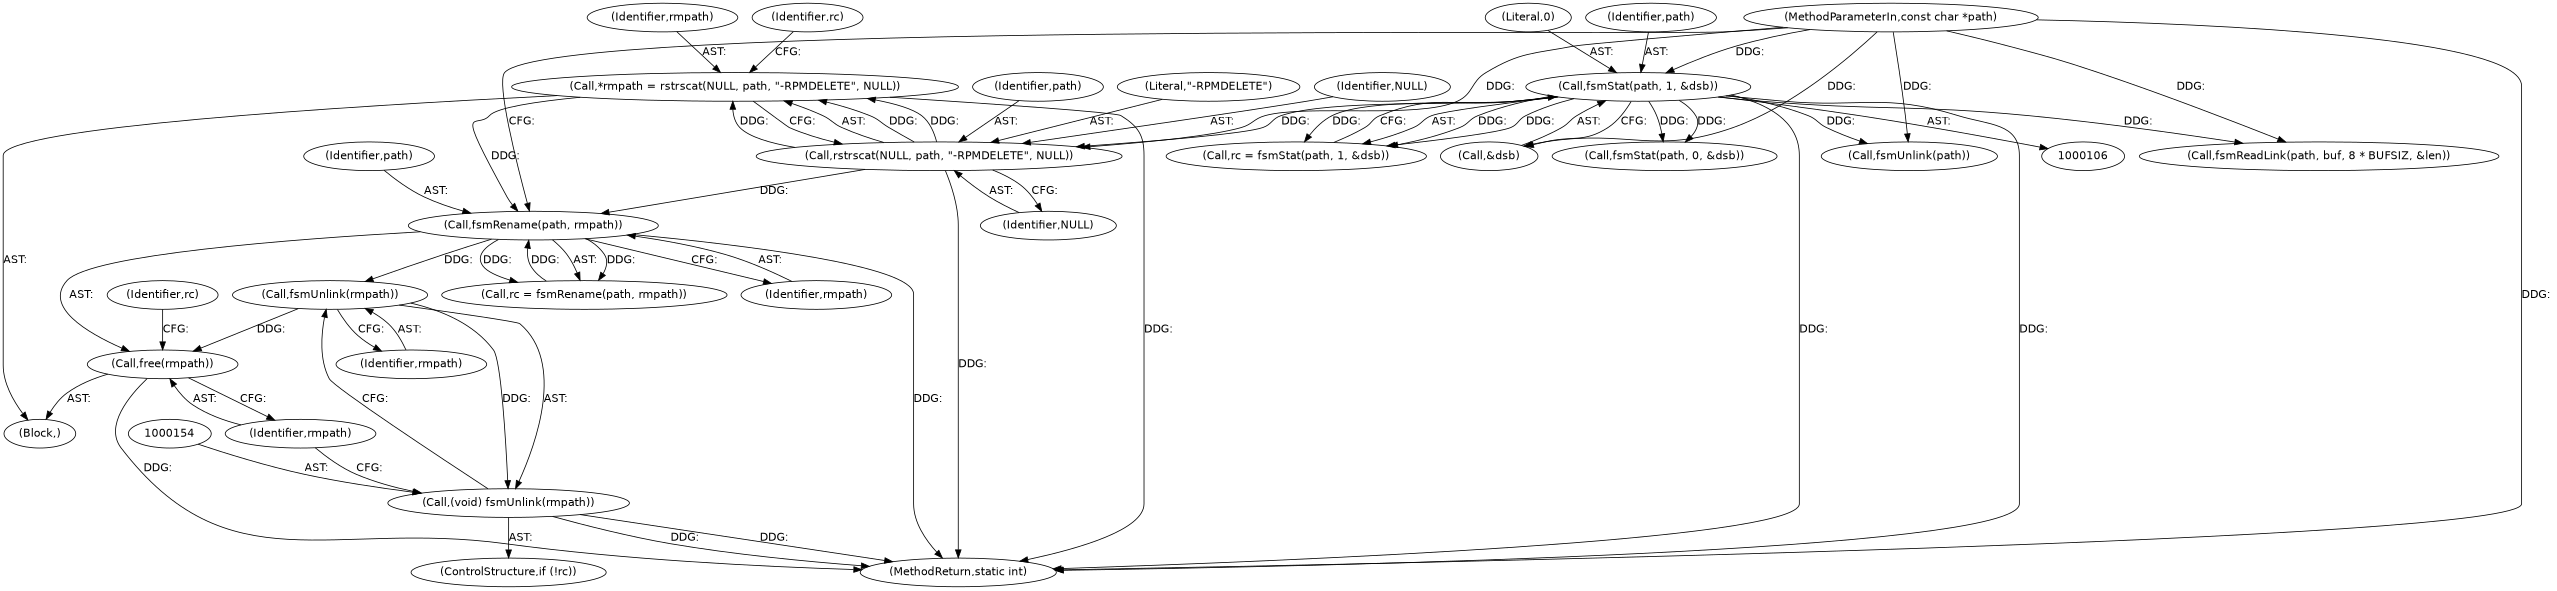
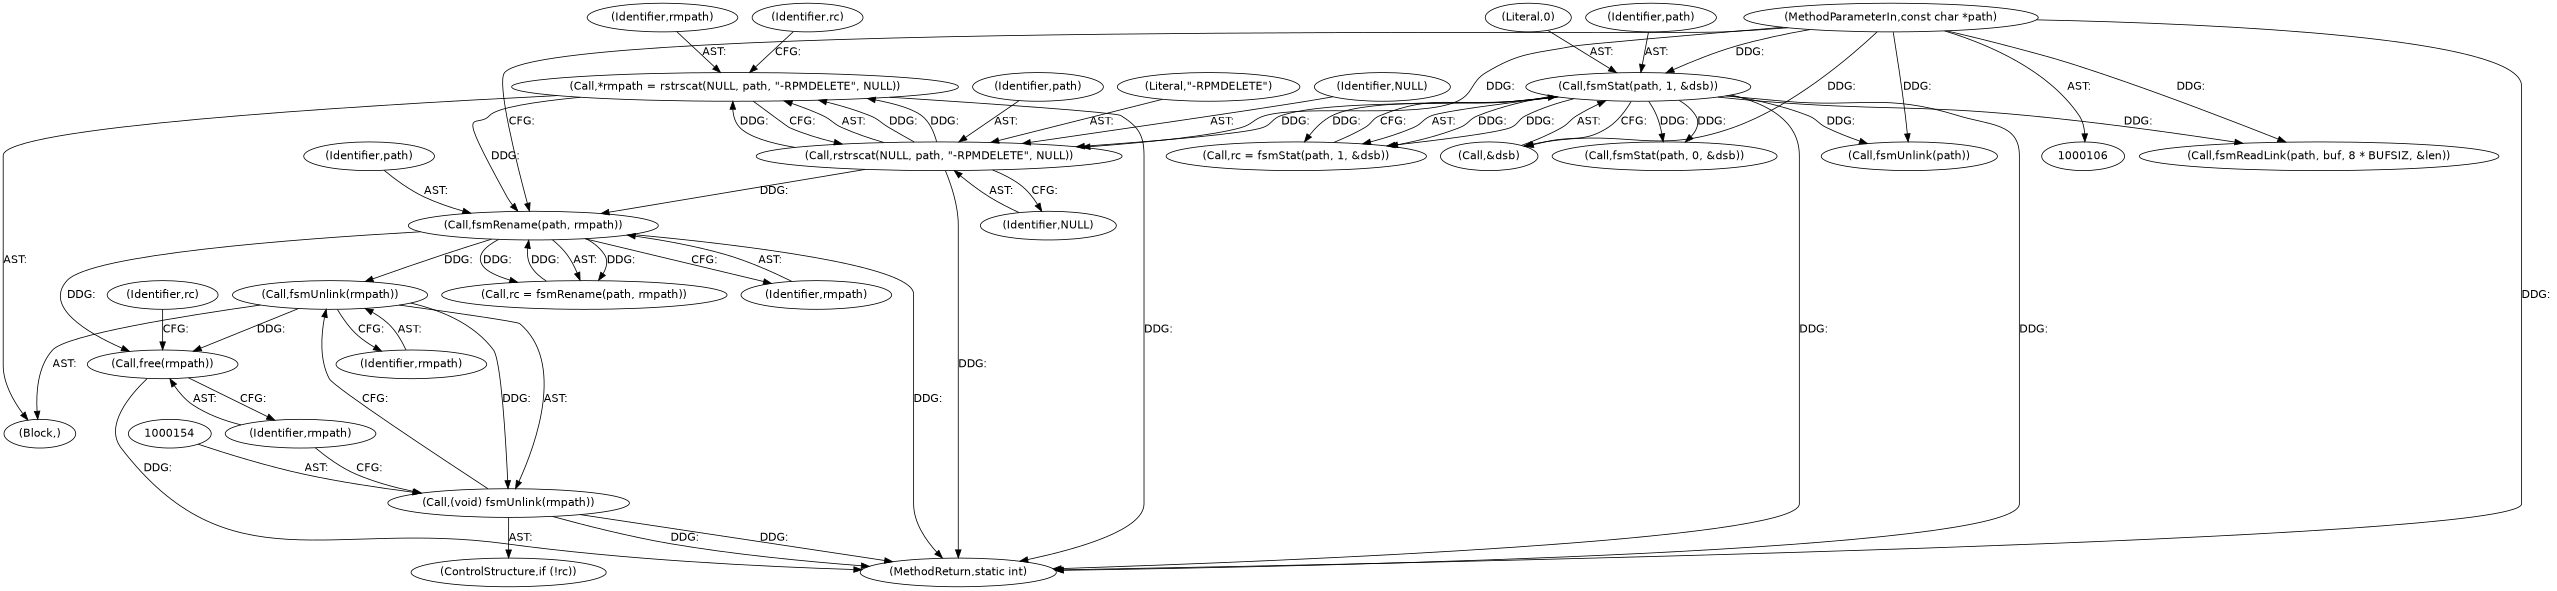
edge "(Call,fsmStat(path, 1, &dsb))" -> "1000106": now "(MethodParameterIn,const char *path)" -> "1000106"
edge "(Call,fsmRename(path, rmpath))" -> "(Call,free(rmpath))": label "AST: " -> "DDG: "
edge "(Call,free(rmpath))" -> "(Block,)": now "(Call,fsmUnlink(rmpath))" -> "(Block,)"
